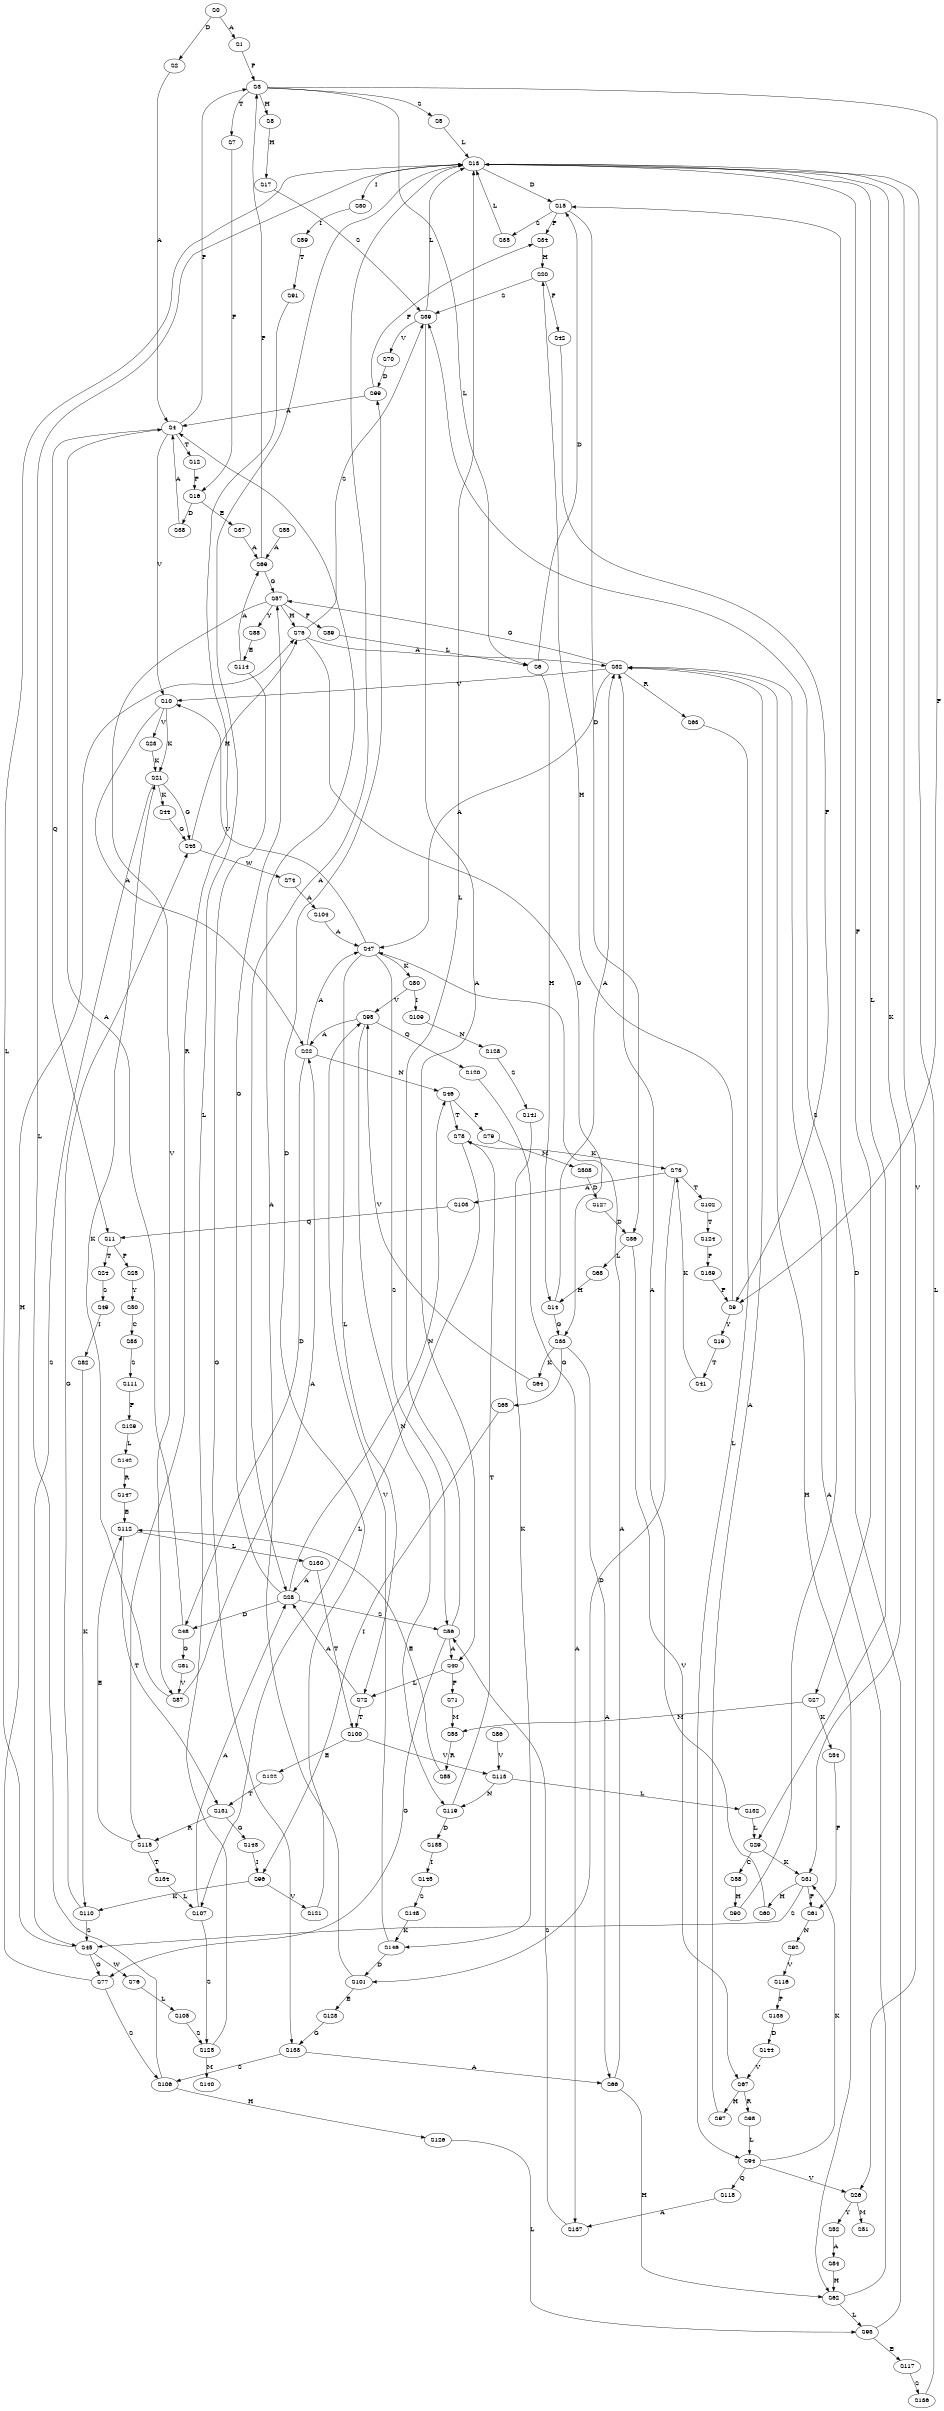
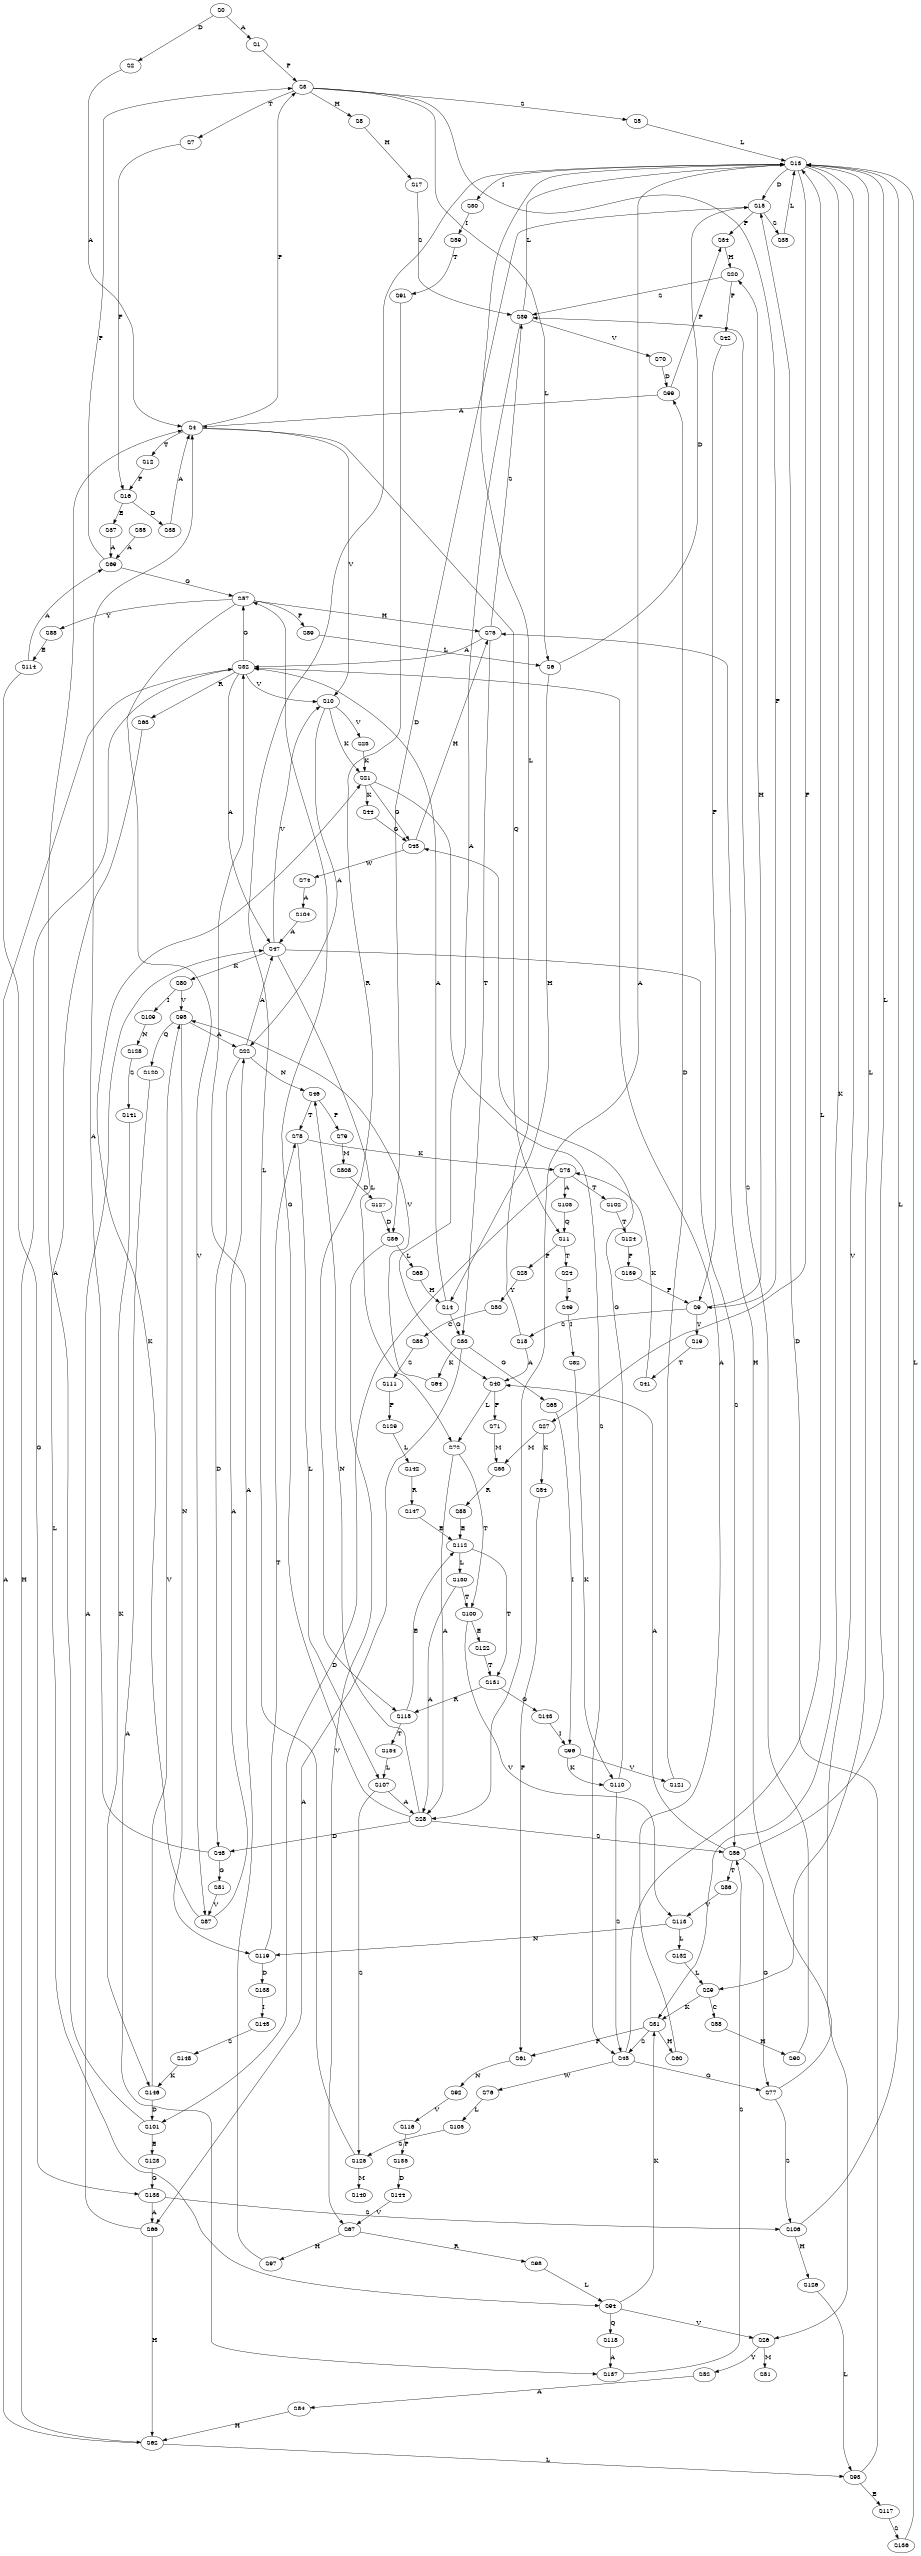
edge "S75" -> "S33": label "G" -> "T"
node "S18": added
edge "S56" -> "S86": added, label "T"
